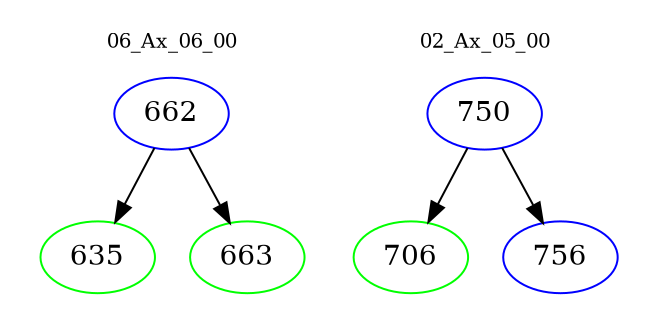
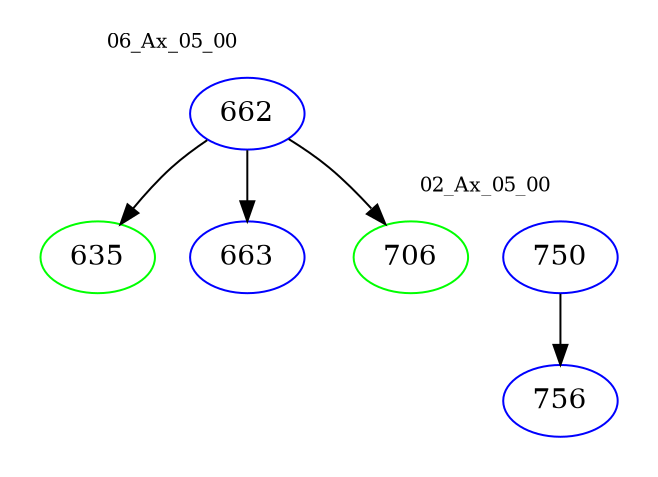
cluster "06_Ax_06_00": label "06_Ax_06_00" -> "06_Ax_05_00"
edge "750" -> "706": now "662" -> "706"
node "663": color green -> blue
